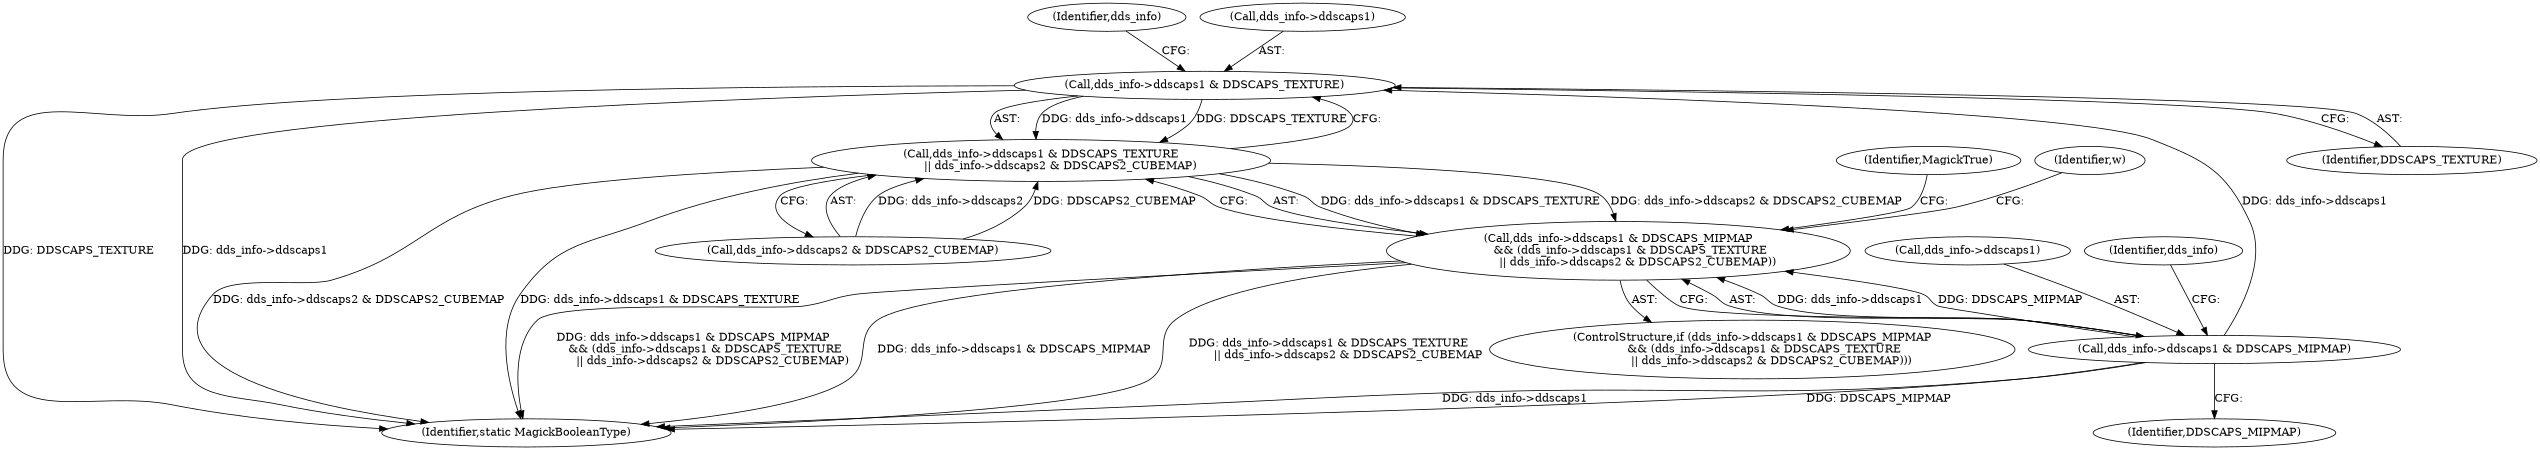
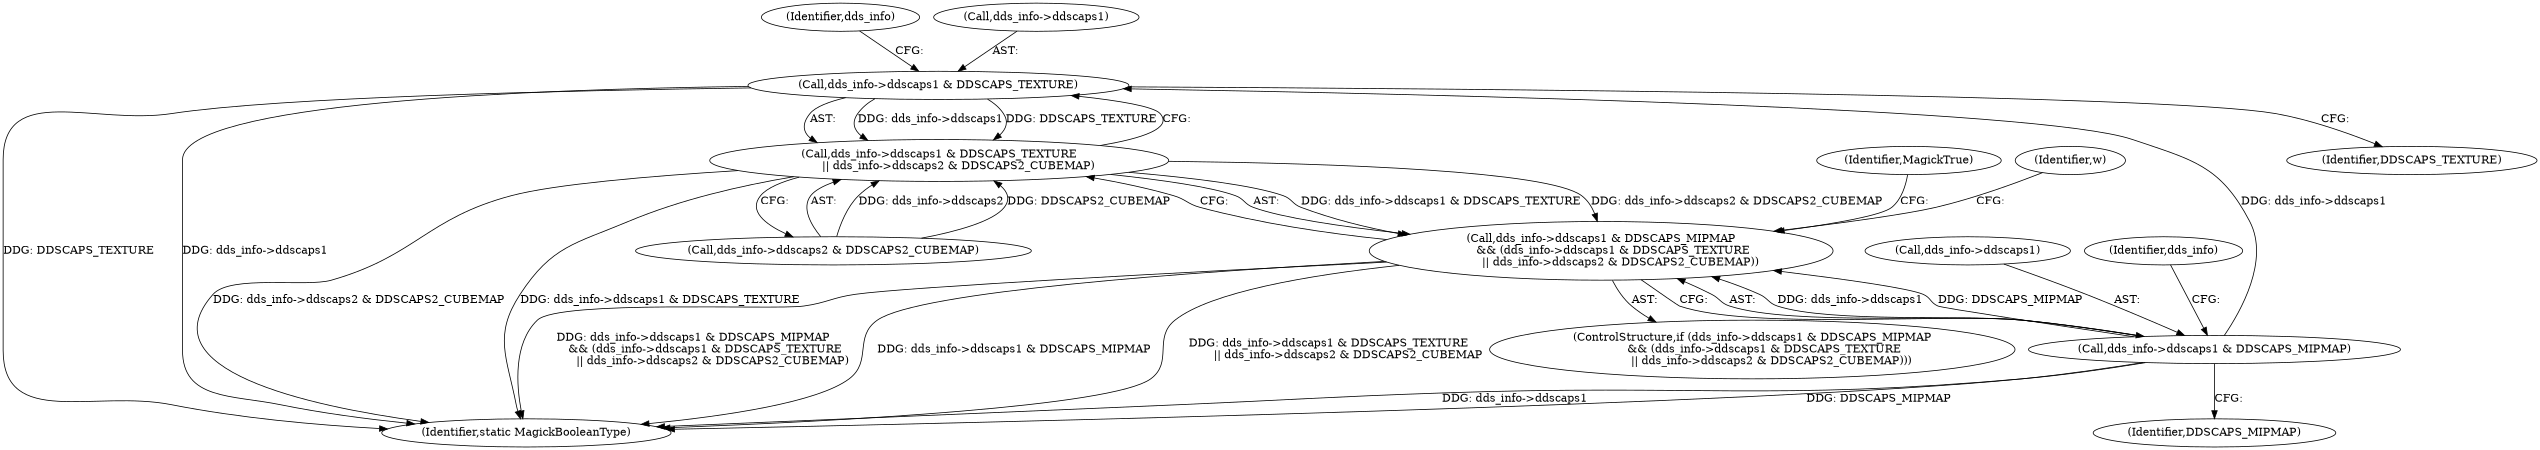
edge "(Identifier,DDSCAPS_TEXTURE)" -> "(Call,dds_info->ddscaps1 & DDSCAPS_TEXTURE)": removed, label "AST:"
